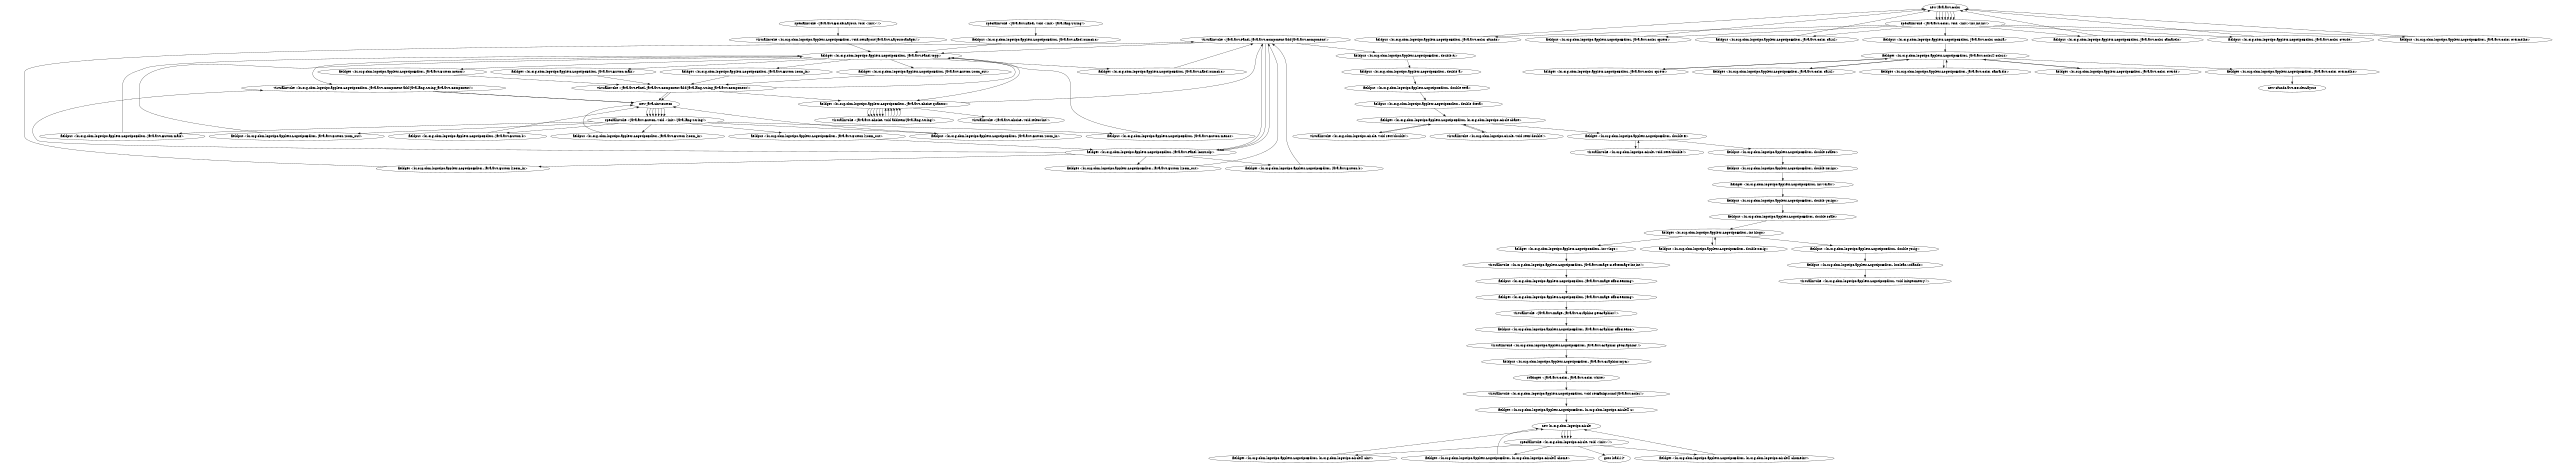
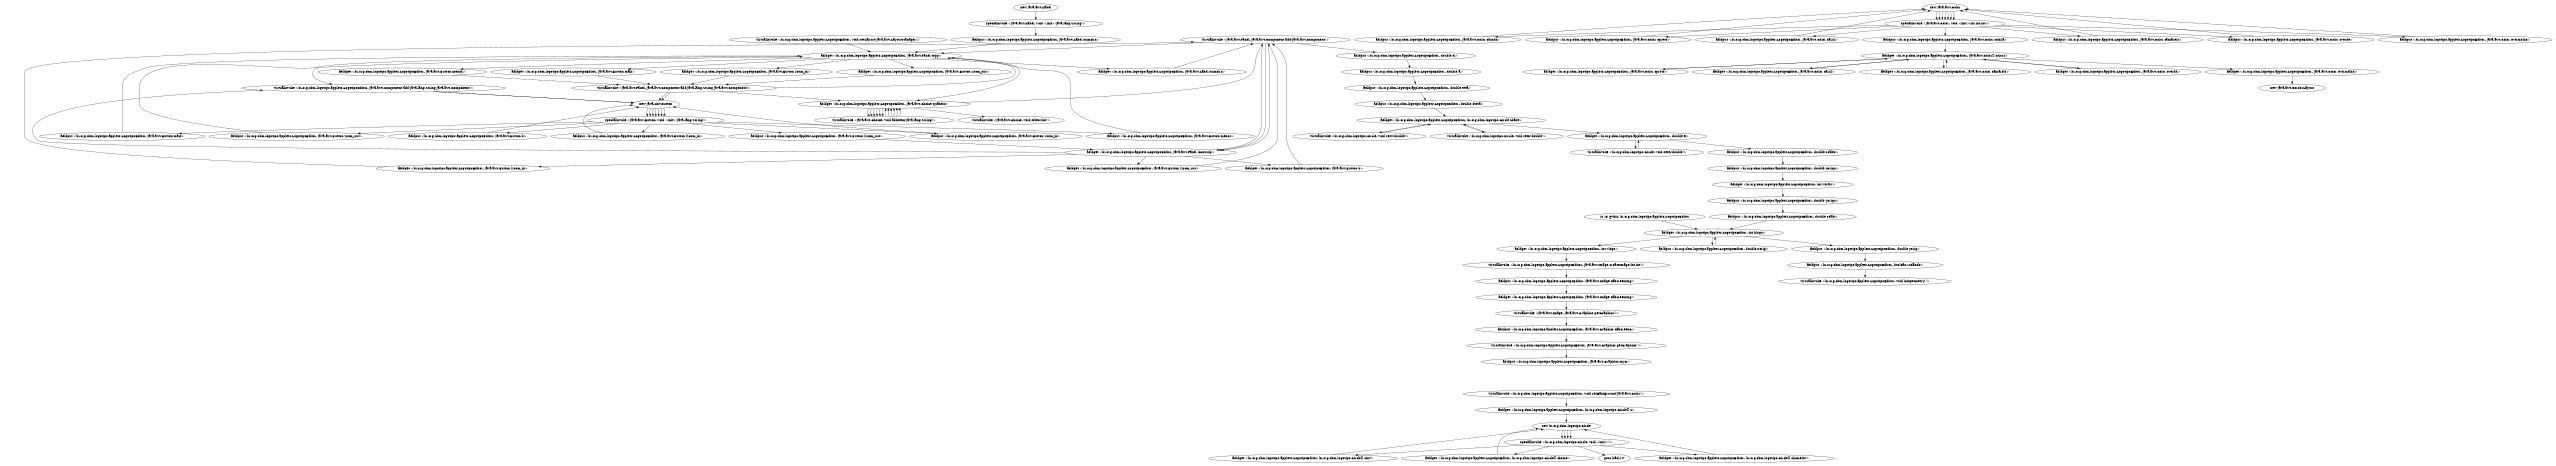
node "new java.awt.Label": added
node "specialinvoke <java.awt.BorderLayout: void <init>()>": removed
node "new cfundo.awt.BorderLayout": label "new cfundo.awt.BorderLayout" -> "new java.awt.BorderLayout"
node "r0 := @this: br.org.obm.logotipo.applets.LogotipoEditor": added
node "staticget <java.awt.Color: java.awt.Color white>": removed
